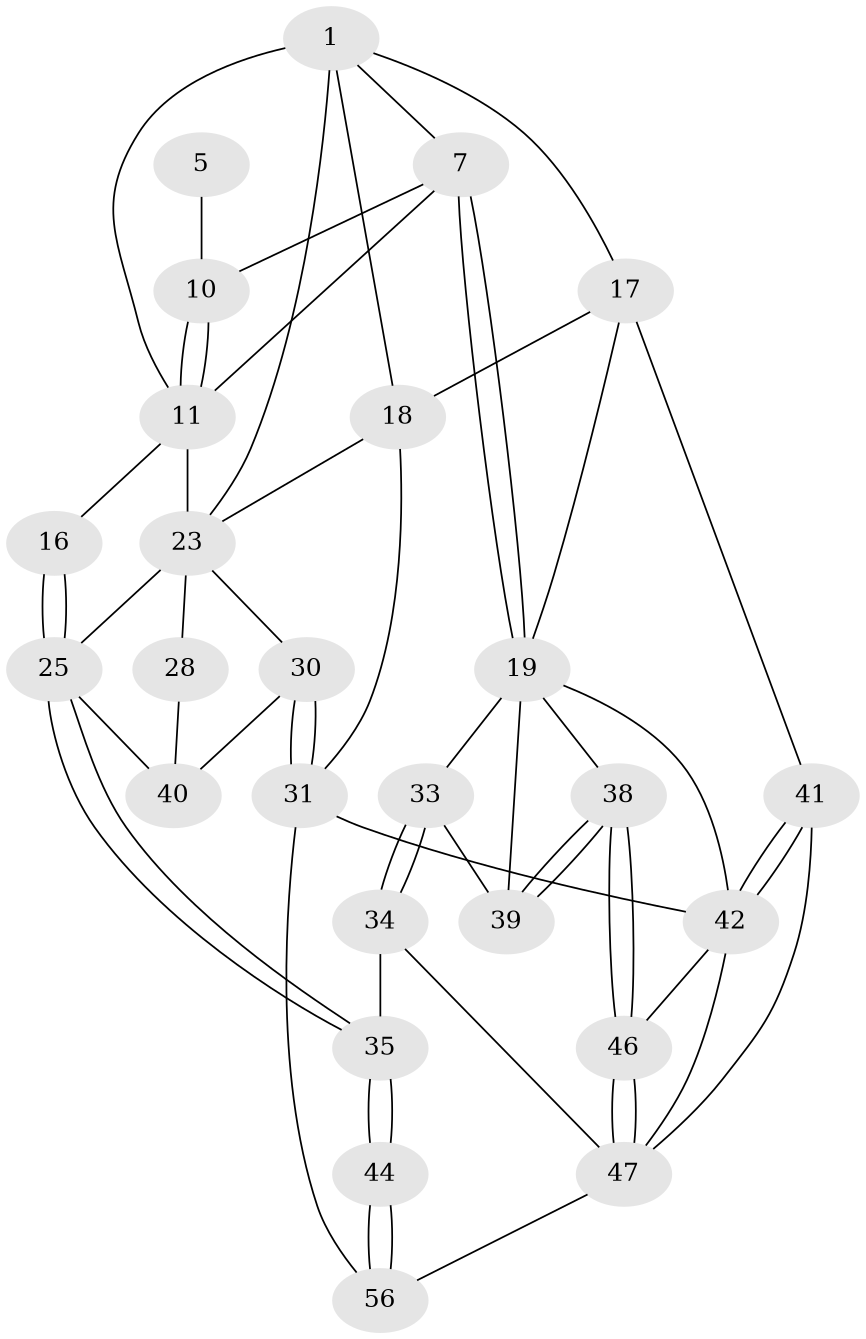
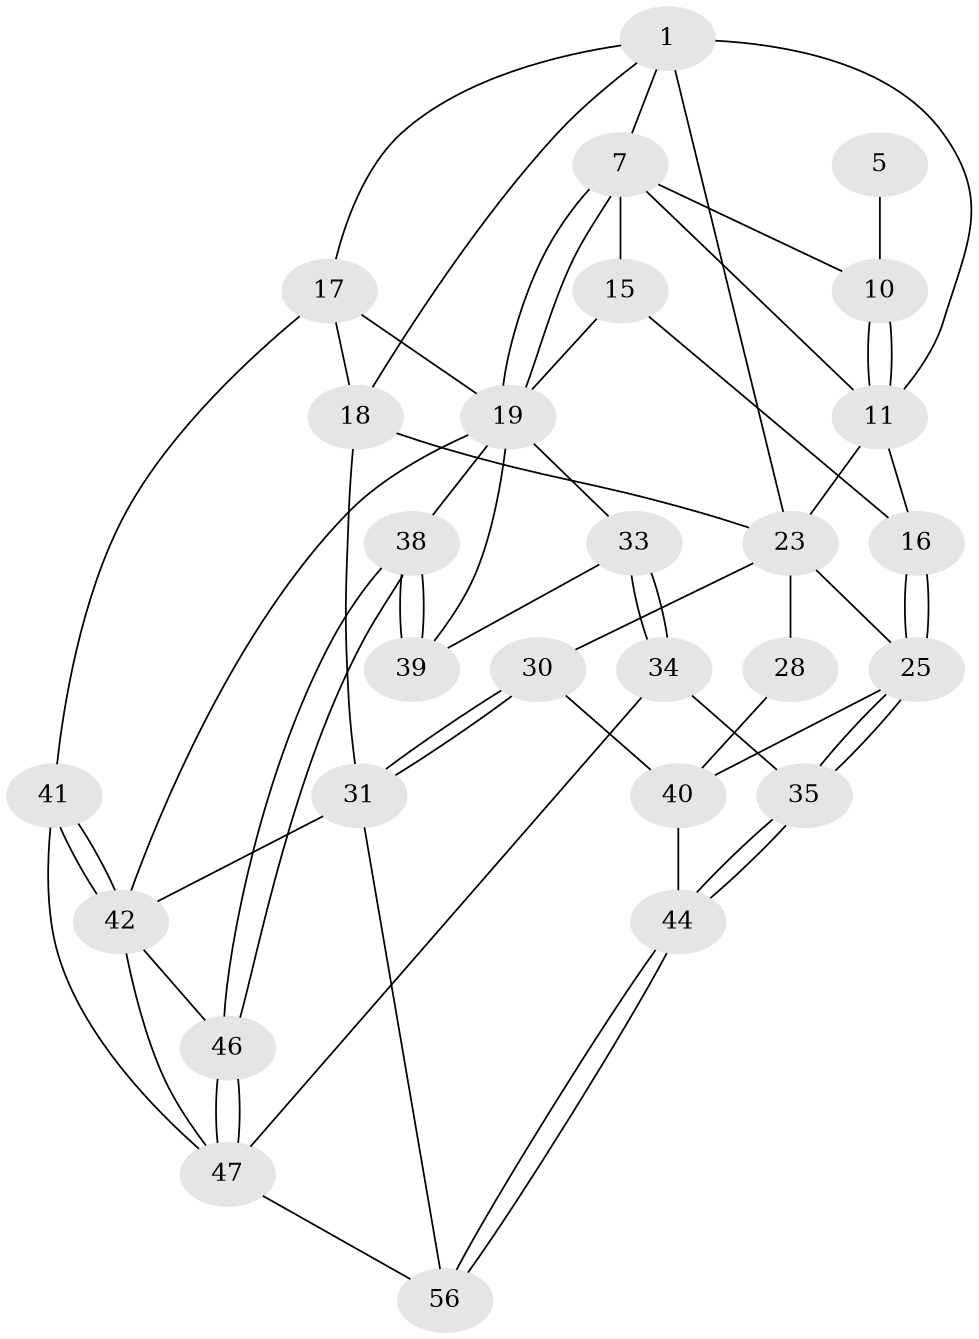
node "15": added
edge "40" -- "44": added
